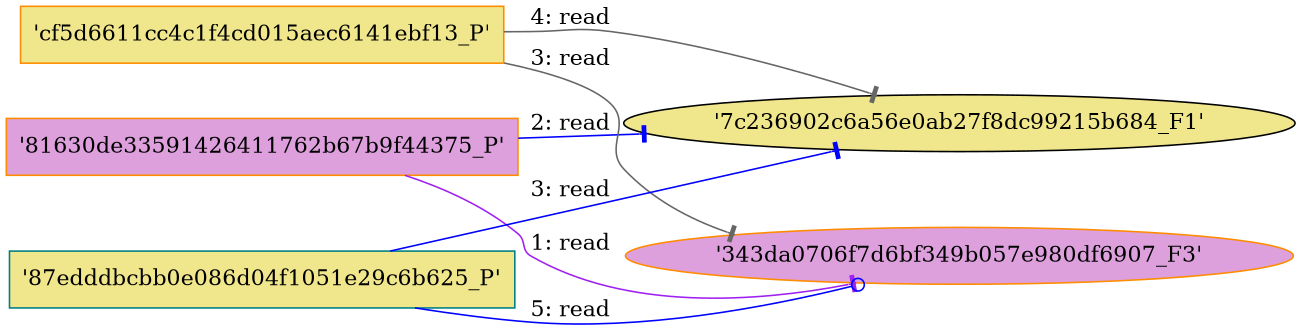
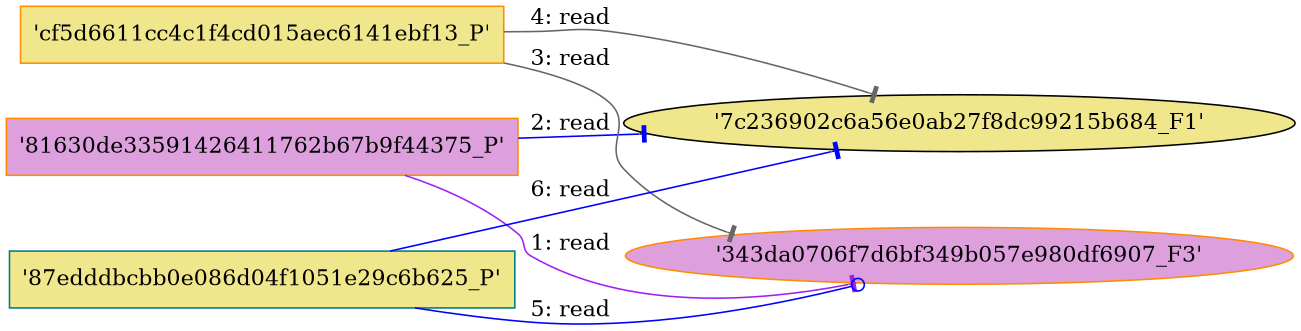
edge "'87edddbcbb0e086d04f1051e29c6b625_P'" -> "'7c236902c6a56e0ab27f8dc99215b684_F1'": label "3: read" -> "6: read"
